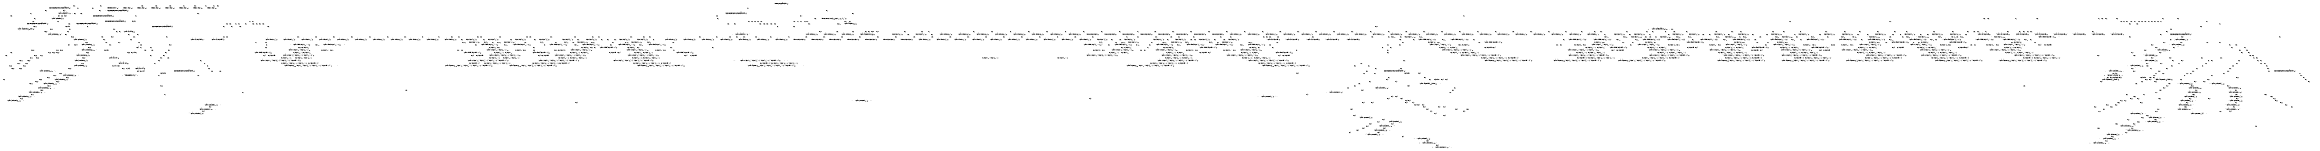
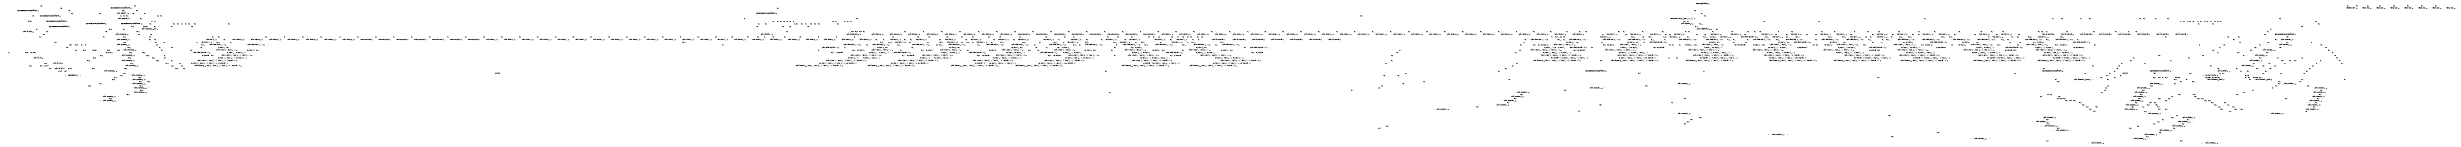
edge "(METHOD,putRGBseparate8bittile)" -> "(<operator>.greaterThan,h > 0)": removed, label "DDG:"
edge "(<operator>.assignmentPlus,r += fromskew)" -> "(<operator>.assignmentPlus,b += fromskew)": now "(<operator>.assignmentPlus,r += fromskew)" -> "(SKEW,SKEW(r, g, b, fromskew))"
